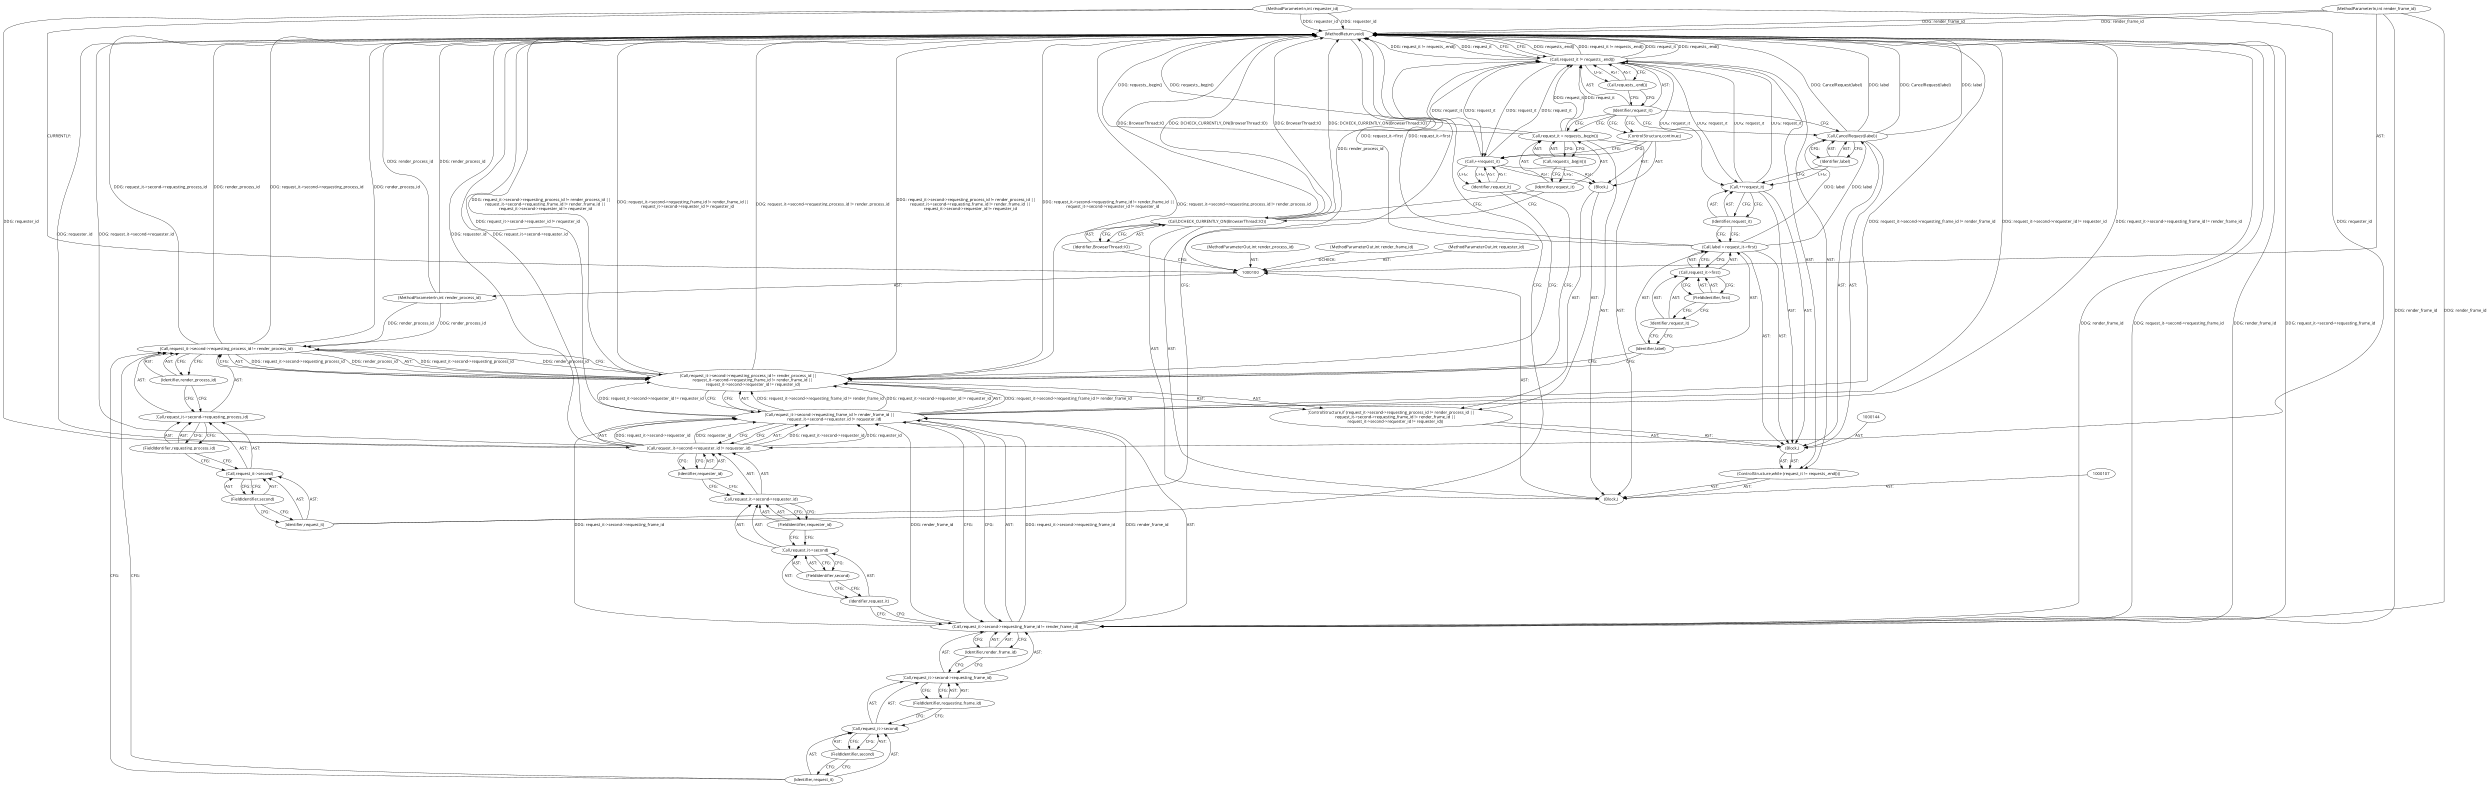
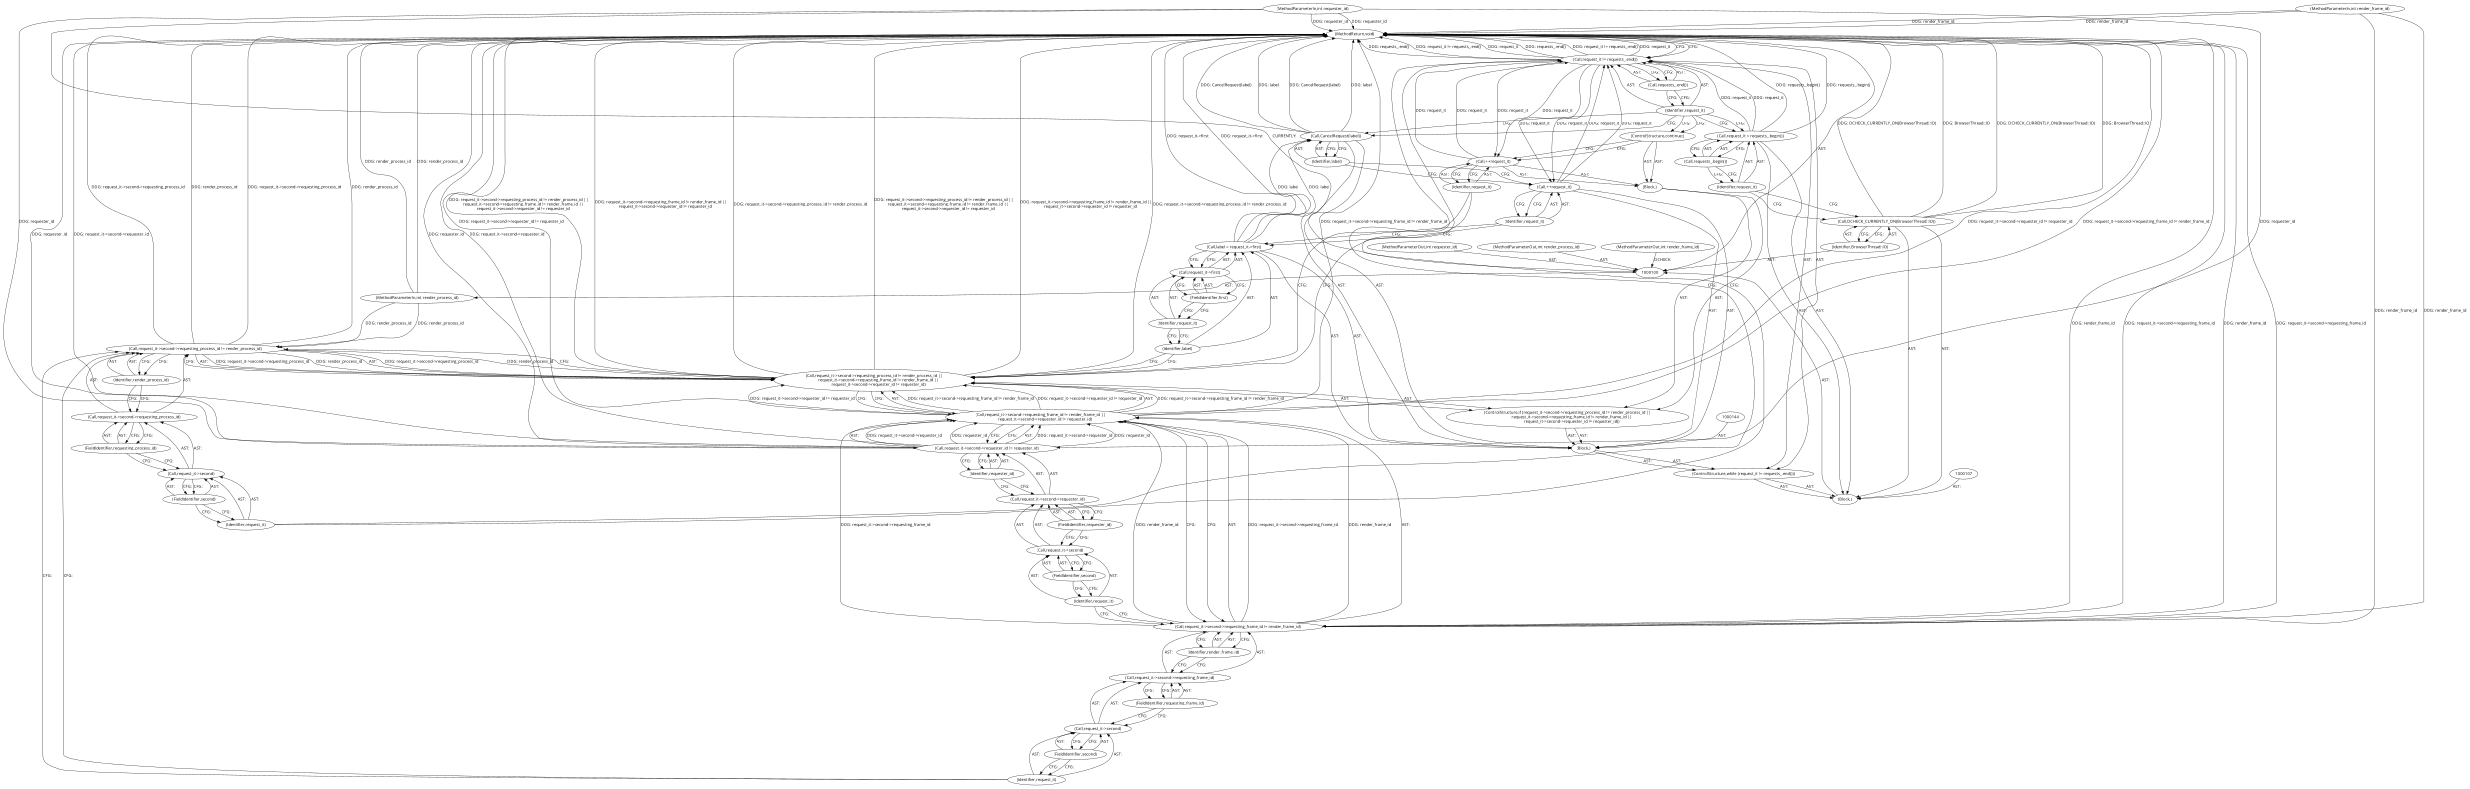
edge "(MethodReturn,void)" -> "1000100": label "DDG: render_process_id" -> "AST: "
edge "(Identifier,BrowserThread::IO)" -> "1000100": label "CFG: " -> "AST: "
edge "(MethodParameterIn,int render_frame_id)" -> "1000100": removed, label "AST:"
